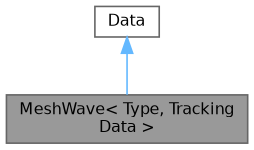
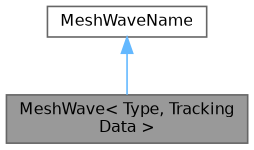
node "Data": label "Data" -> "MeshWaveName"
